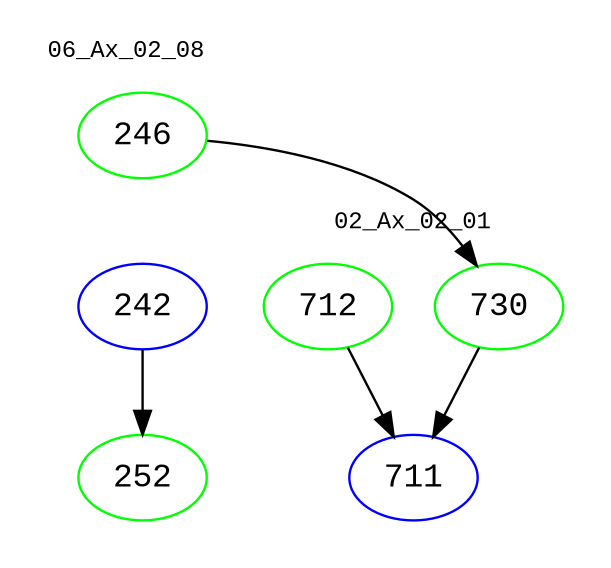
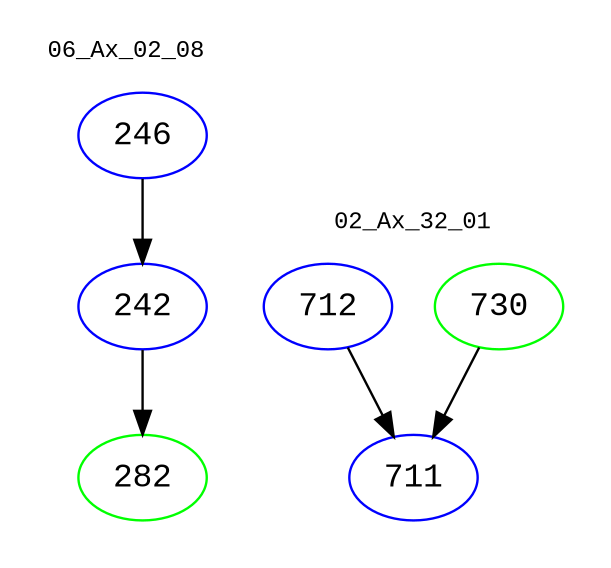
node "246": color green -> blue
edge "246" -> "730": now "246" -> "242"
cluster "02_Ax_02_01": label "02_Ax_02_01" -> "02_Ax_32_01"
node "712": color green -> blue
node "252": label "252" -> "282"
